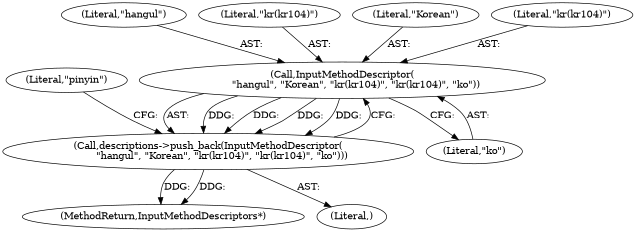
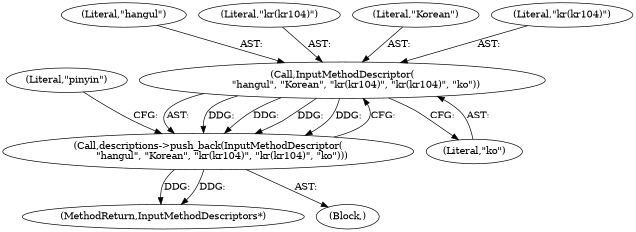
node "(Literal,)": label "(Literal,)" -> "(Block,)"
